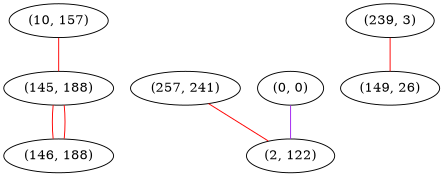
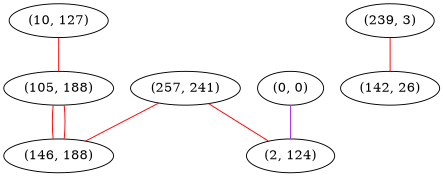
node "(10, 157)": label "(10, 157)" -> "(10, 127)"
node "(145, 188)": label "(145, 188)" -> "(105, 188)"
node "(149, 26)": label "(149, 26)" -> "(142, 26)"
edge "(257, 241)" -- "(146, 188)": added
node "(2, 122)": label "(2, 122)" -> "(2, 124)"
